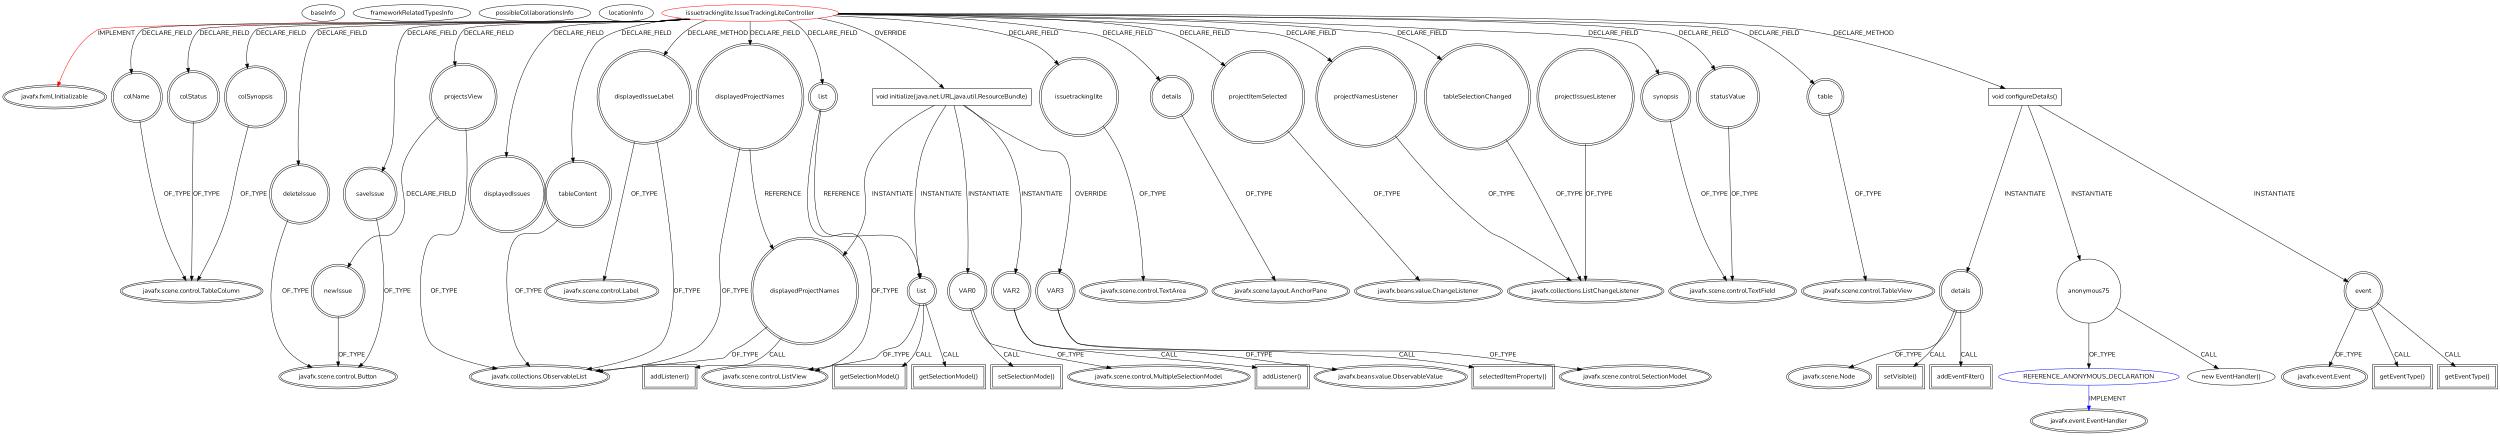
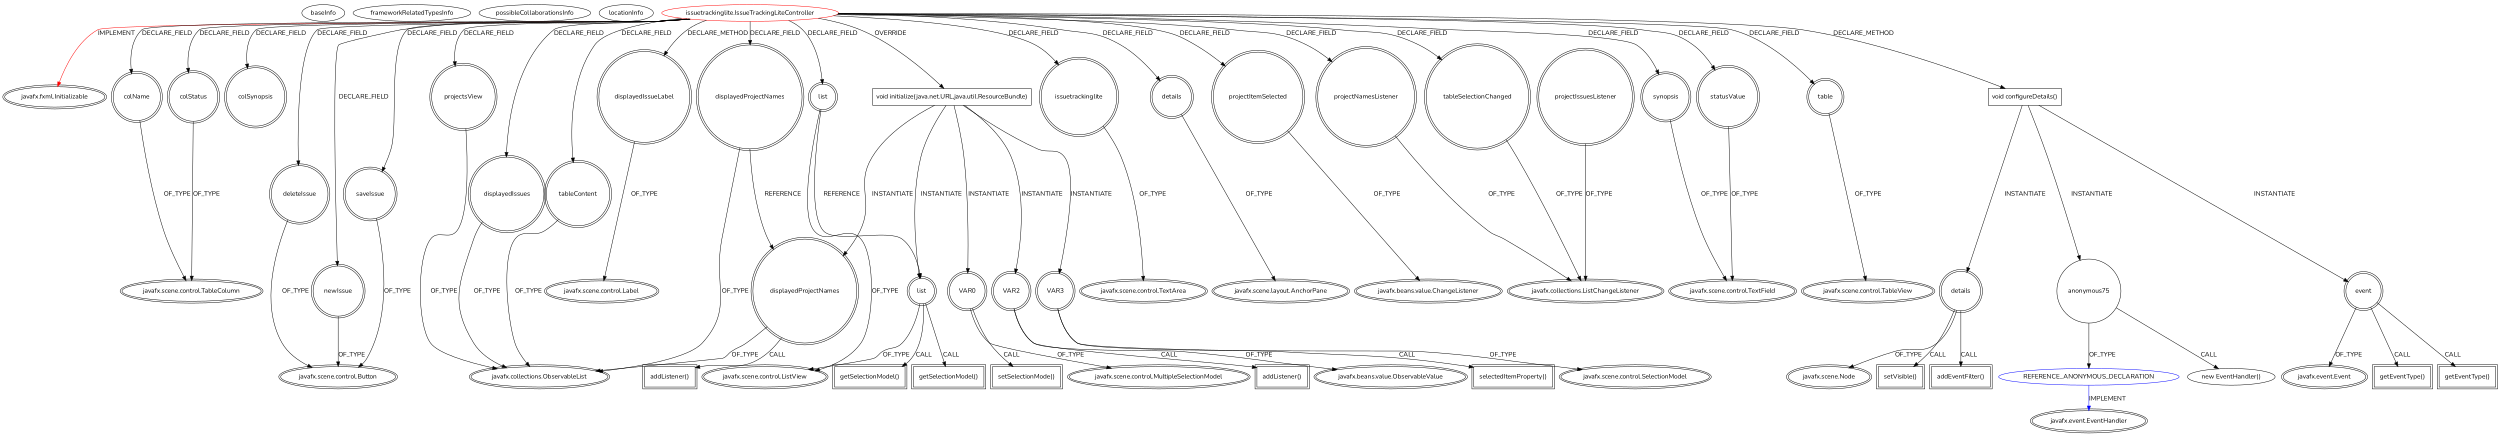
edge "void initialize(java.net.URL,java.util.ResourceBundle)" -> "VAR3": label "OVERRIDE" -> "INSTANTIATE"
edge "projectsView" -> "newIssue": now "issuetrackinglite.IssueTrackingLiteController" -> "newIssue"
edge "colSynopsis" -> "javafx.scene.control.TableColumn": removed, label "OF_TYPE"
edge "displayedIssueLabel" -> "javafx.collections.ObservableList": now "displayedIssues" -> "javafx.collections.ObservableList"
